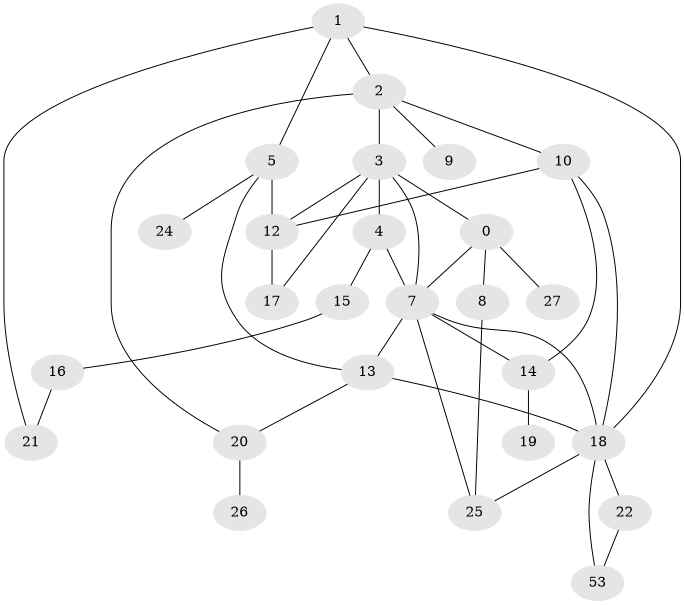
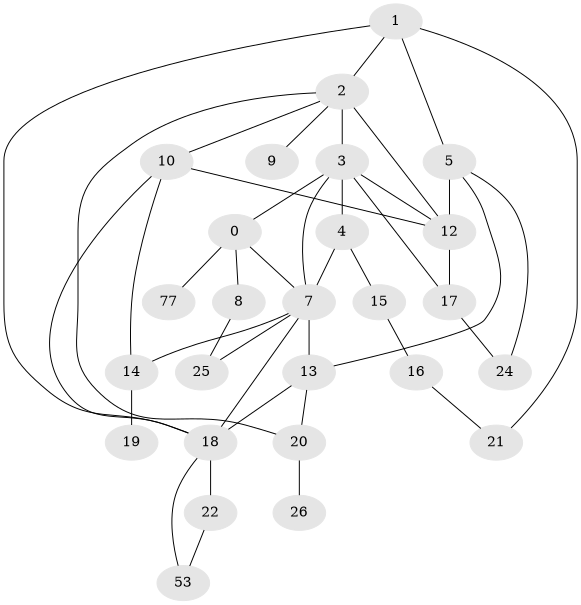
edge "2" -- "12": added
node "27": label "27" -> "77"
edge "17" -- "24": added
edge "18" -- "25": removed
